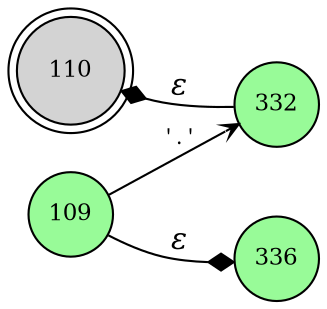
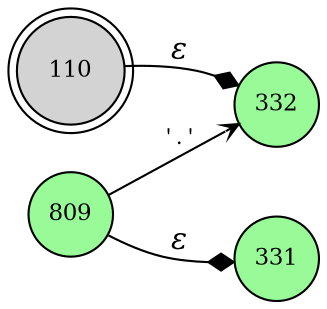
edge "332" -> "110": reversed
node "109": label "109" -> "809"
node "336": label "336" -> "331"
